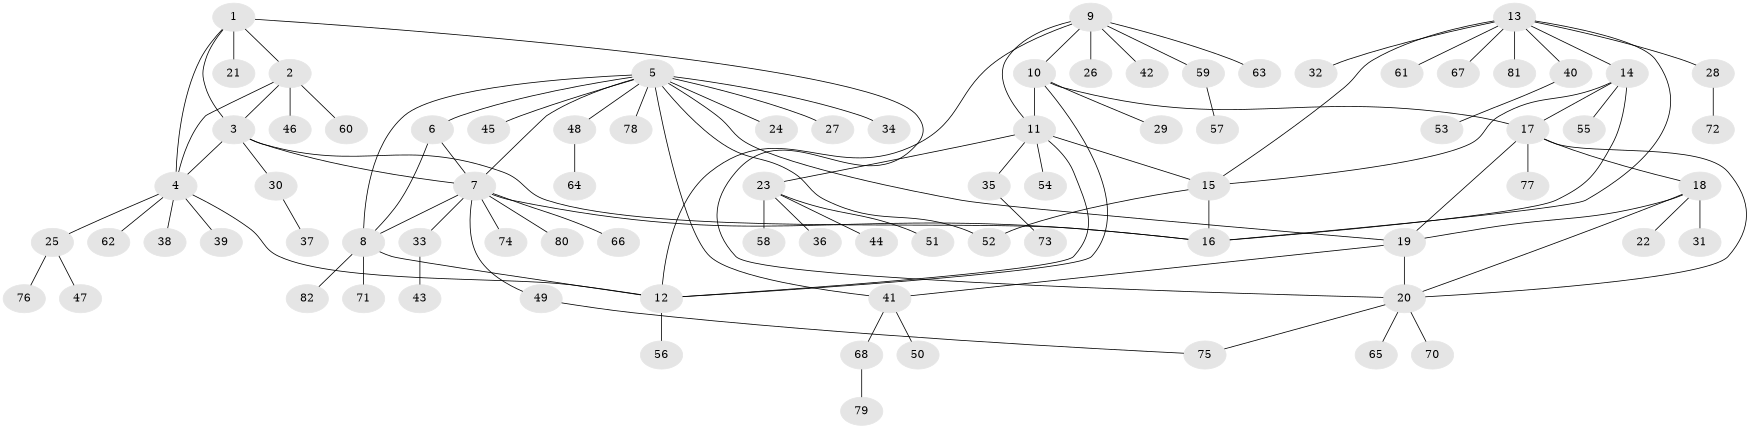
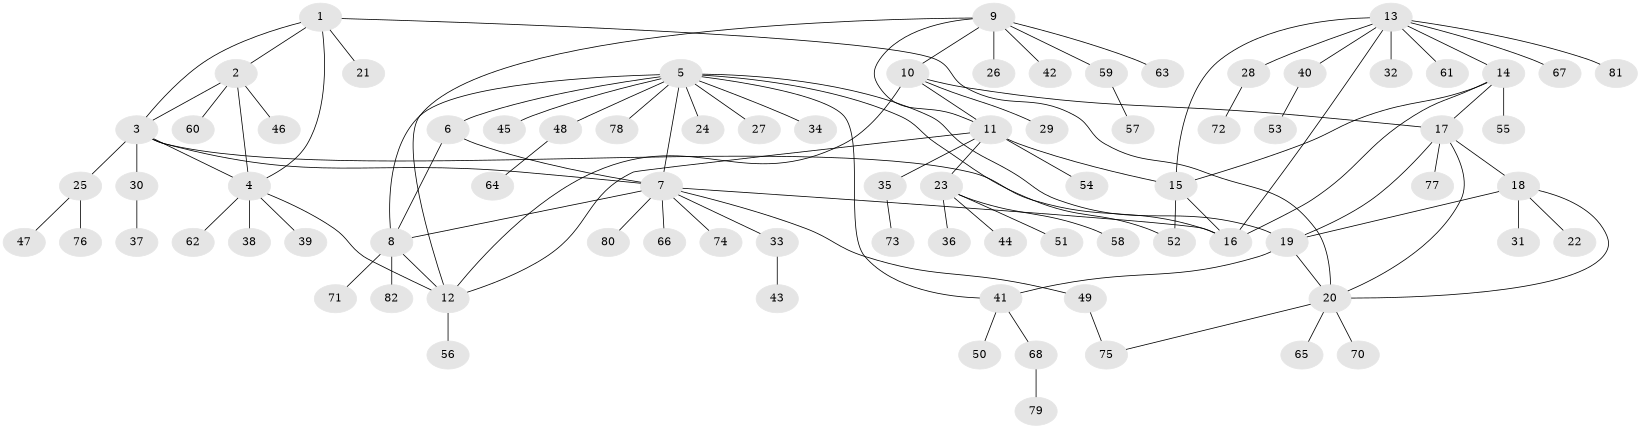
edge "4" -- "25": now "3" -- "25"
